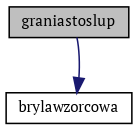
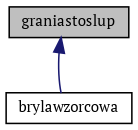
edge "graniastoslup" -> "brylawzorcowa": reversed
